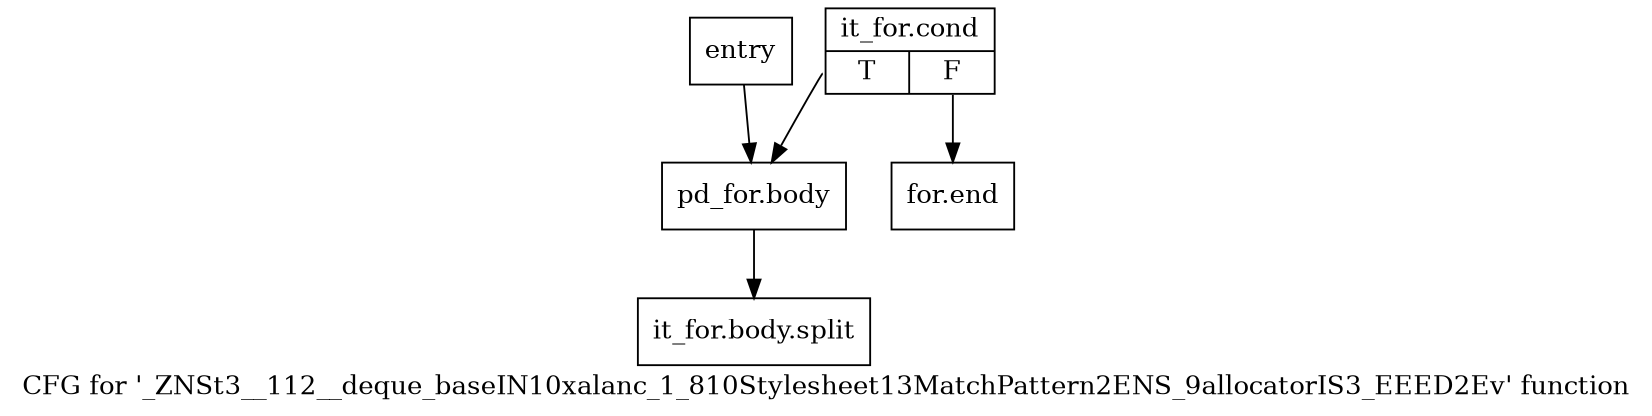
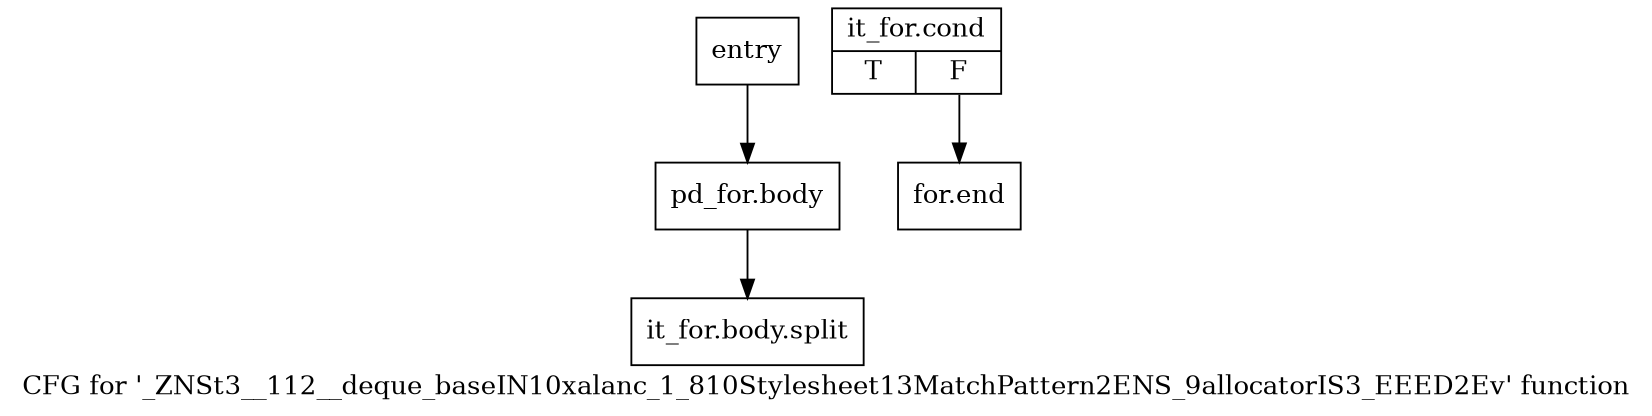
edge "it_for.cond" -> "pd_for.body": removed
